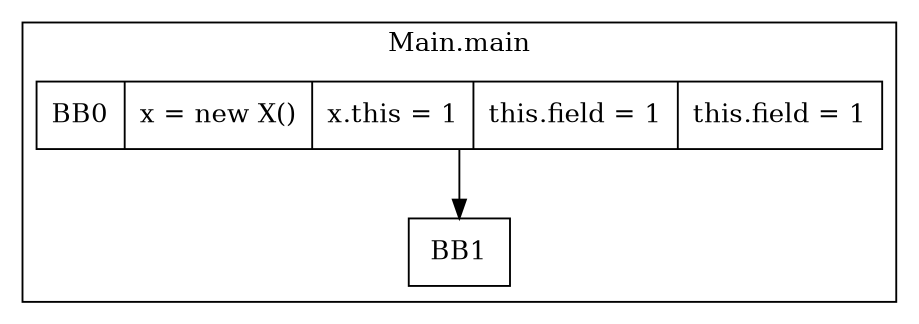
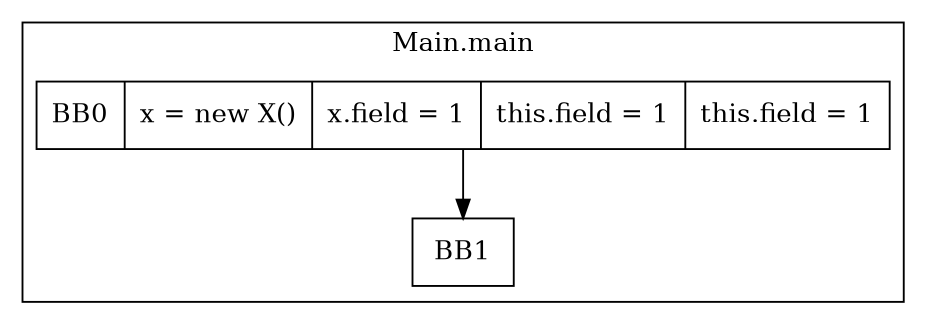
node "BB0": text "x.this = 1" -> "x.field = 1"
